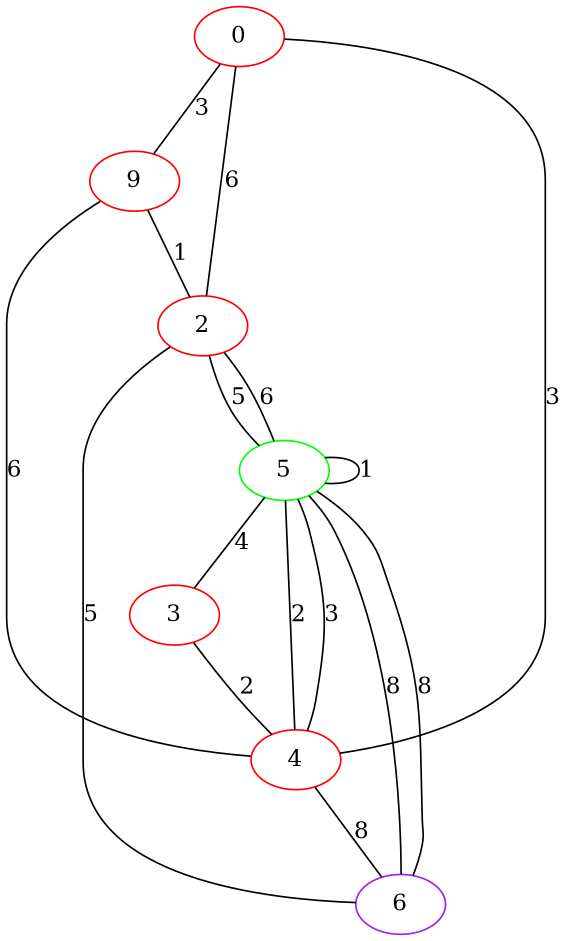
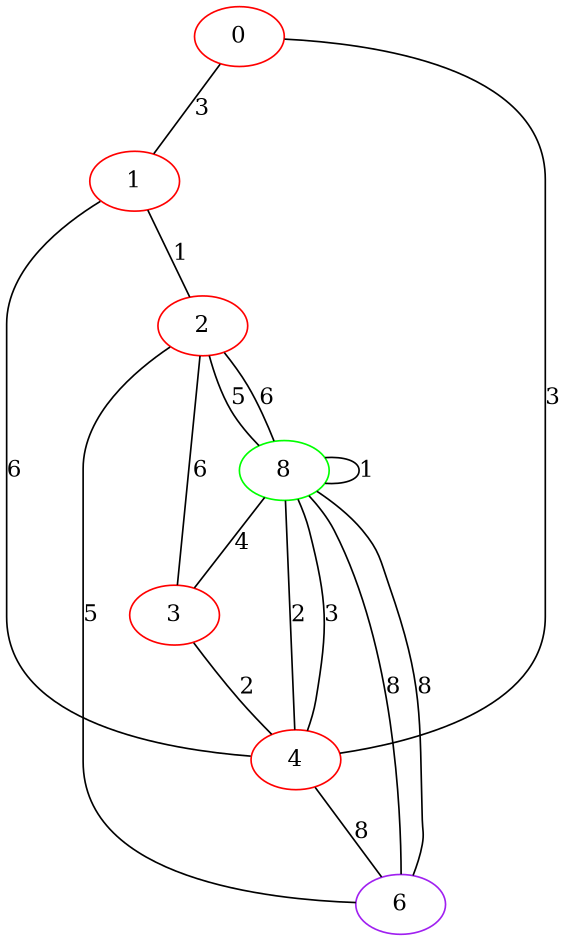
node "9": label "9" -> "1"
edge "0" -- "2": now "3" -- "2"
node "5": label "5" -> "8"
